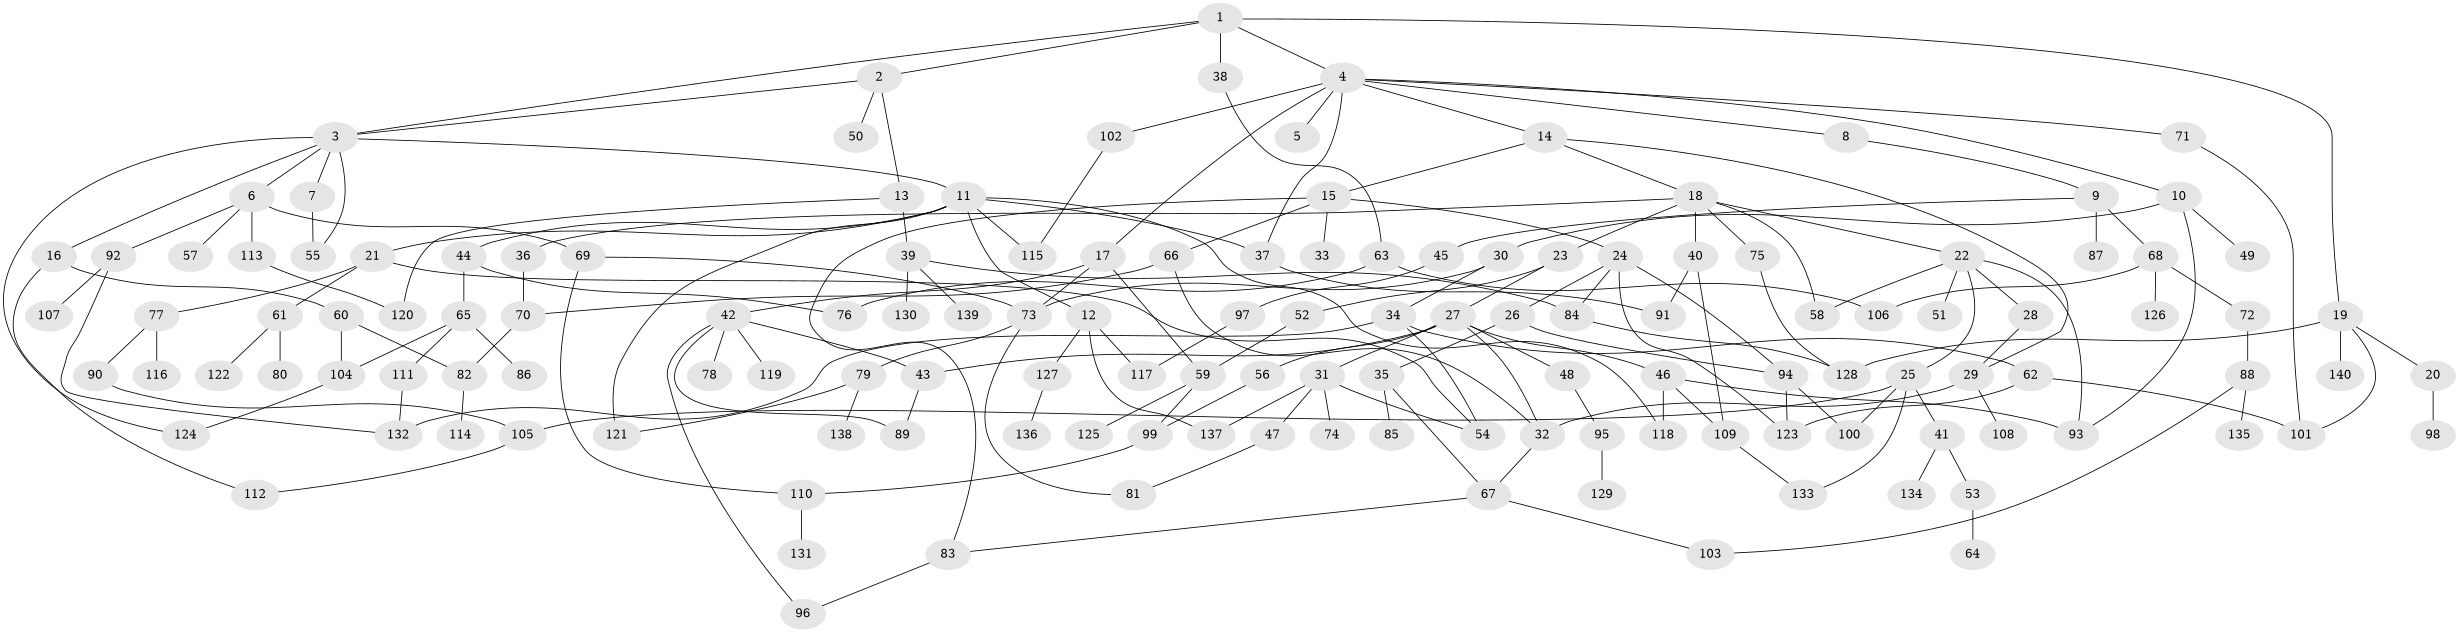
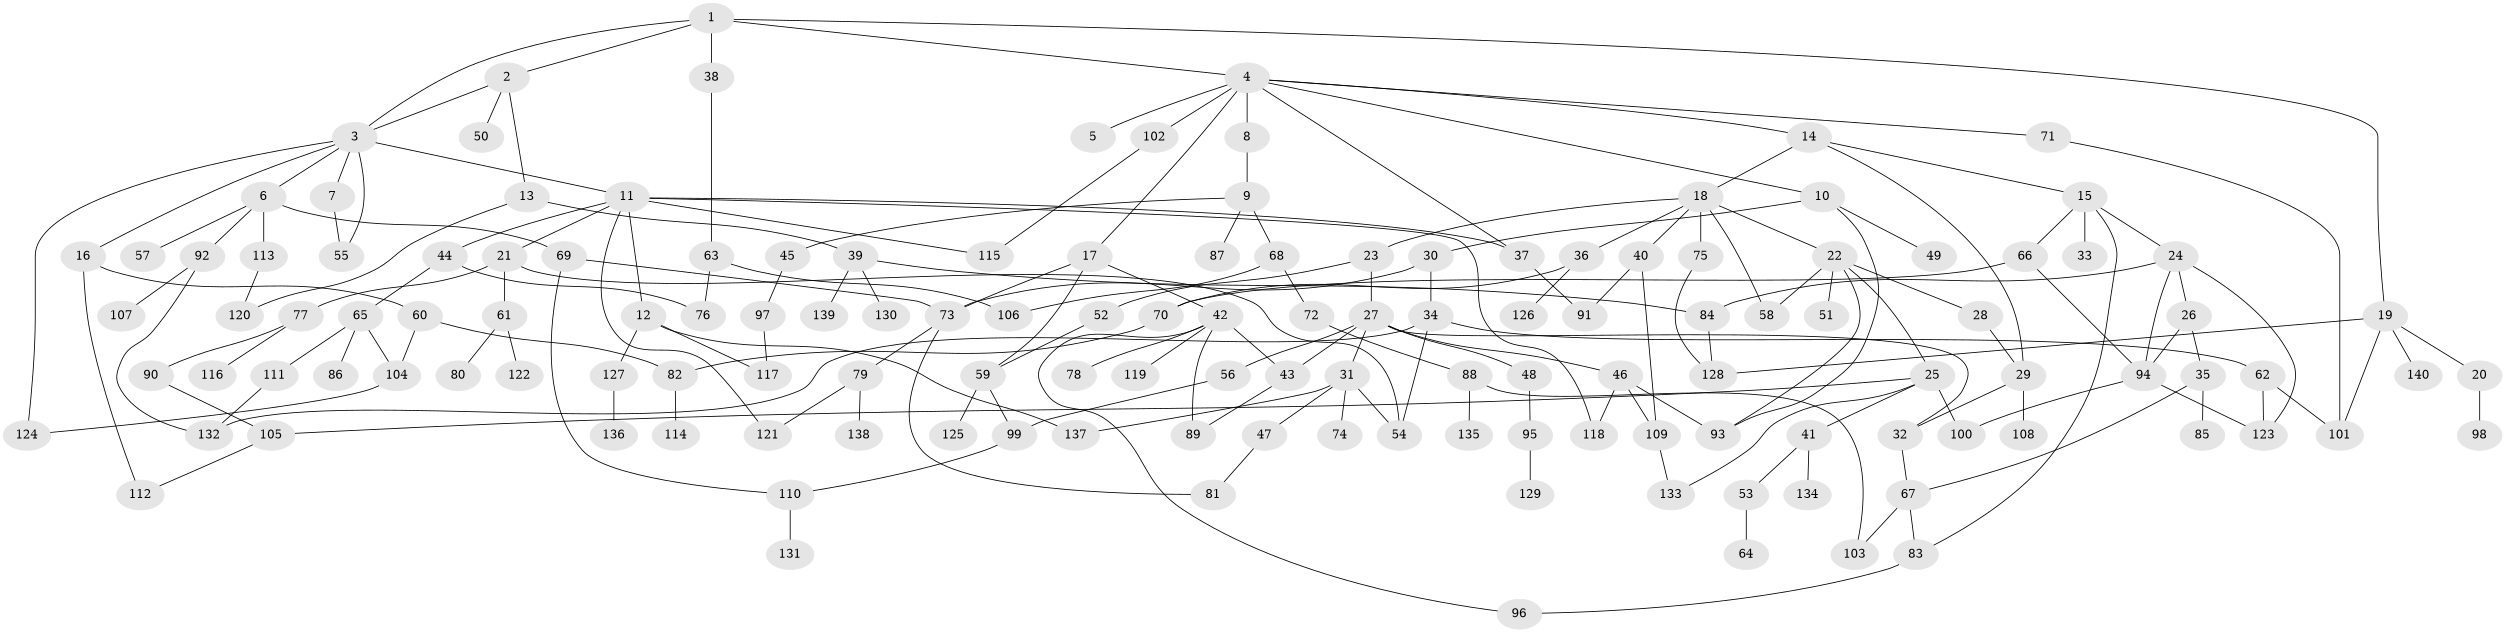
edge "68" -- "126": now "36" -- "126"
edge "66" -- "32": now "66" -- "94"
